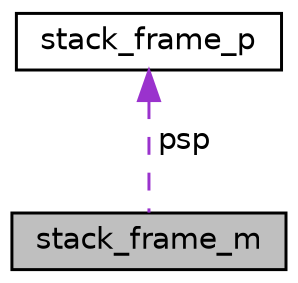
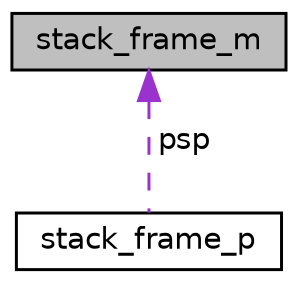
edge "stack_frame_m" -> "stack_frame_p": reversed
